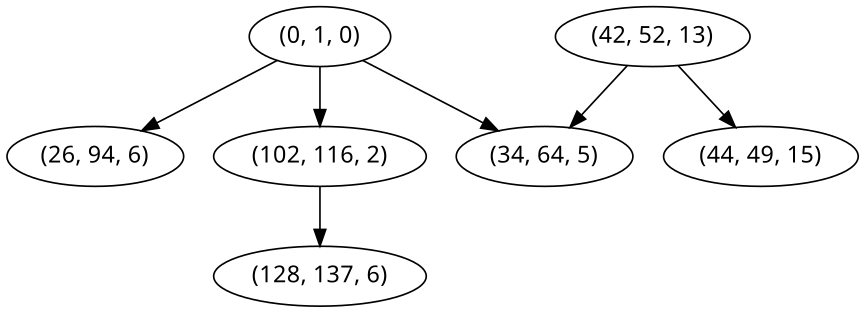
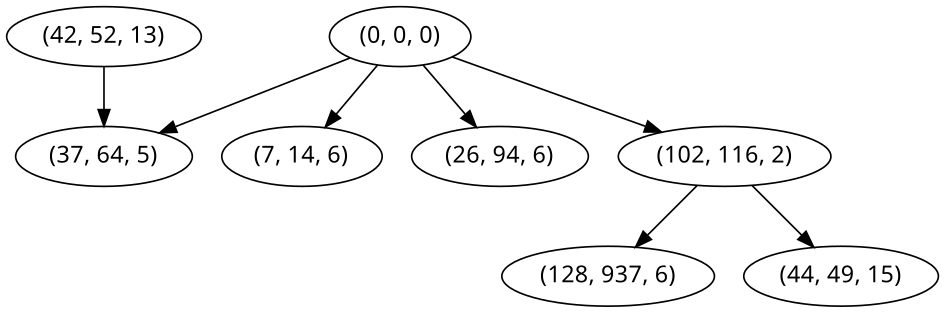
node "(0, 1, 0)": label "(0, 1, 0)" -> "(0, 0, 0)"
edge "(42, 52, 13)" -> "(44, 49, 15)": now "(102, 116, 2)" -> "(44, 49, 15)"
node "(7, 14, 6)": added
node "(34, 64, 5)": label "(34, 64, 5)" -> "(37, 64, 5)"
node "(128, 137, 6)": label "(128, 137, 6)" -> "(128, 937, 6)"
